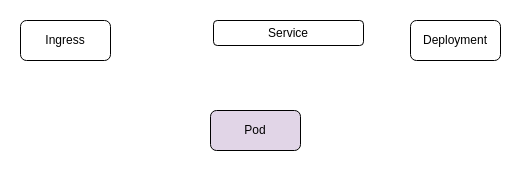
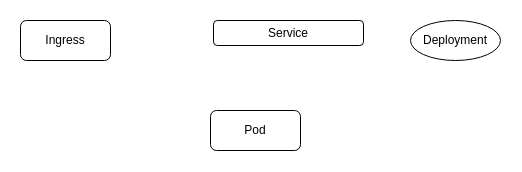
node "Deployment": shape rounded rectangle -> ellipse
node "Pod": fillcolor #e1d5e7 -> #ffffff
